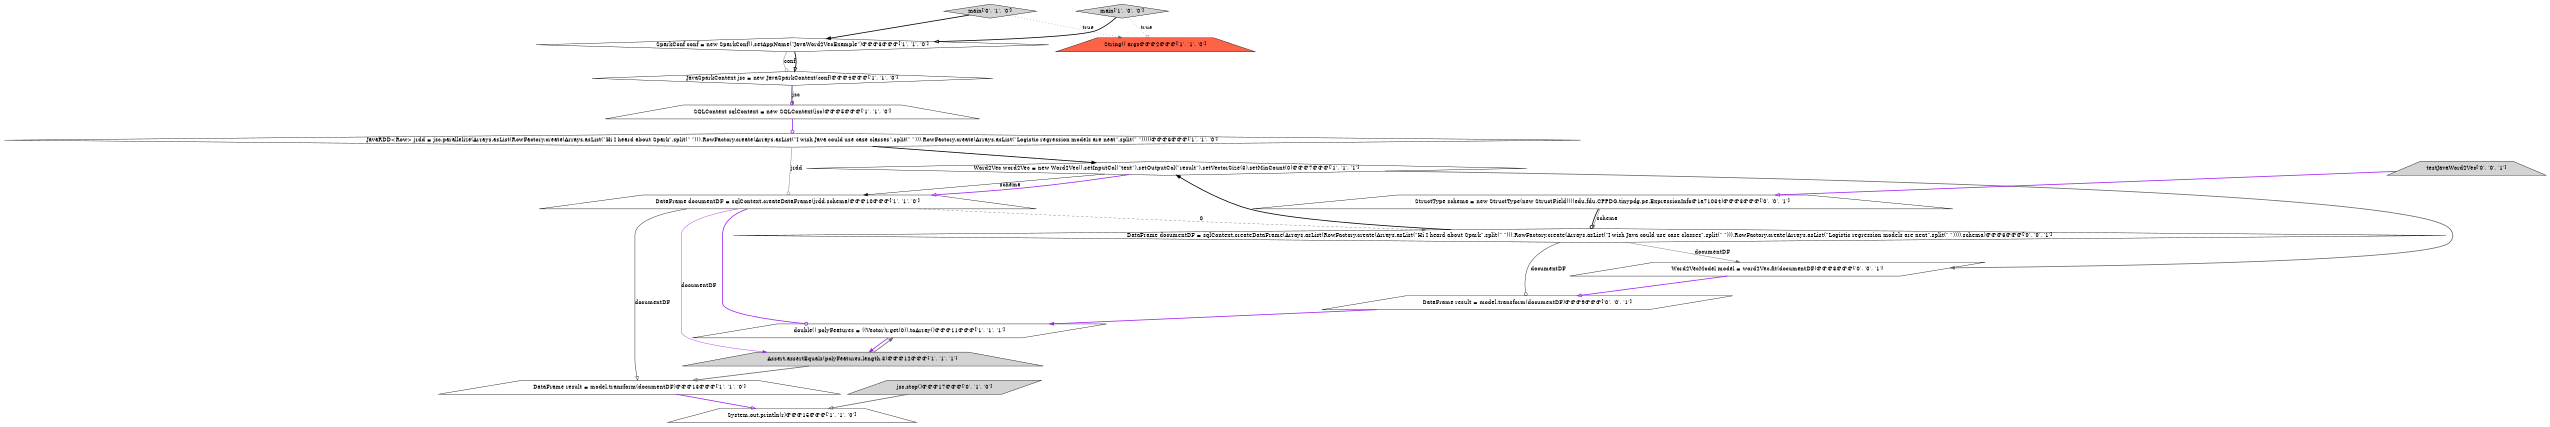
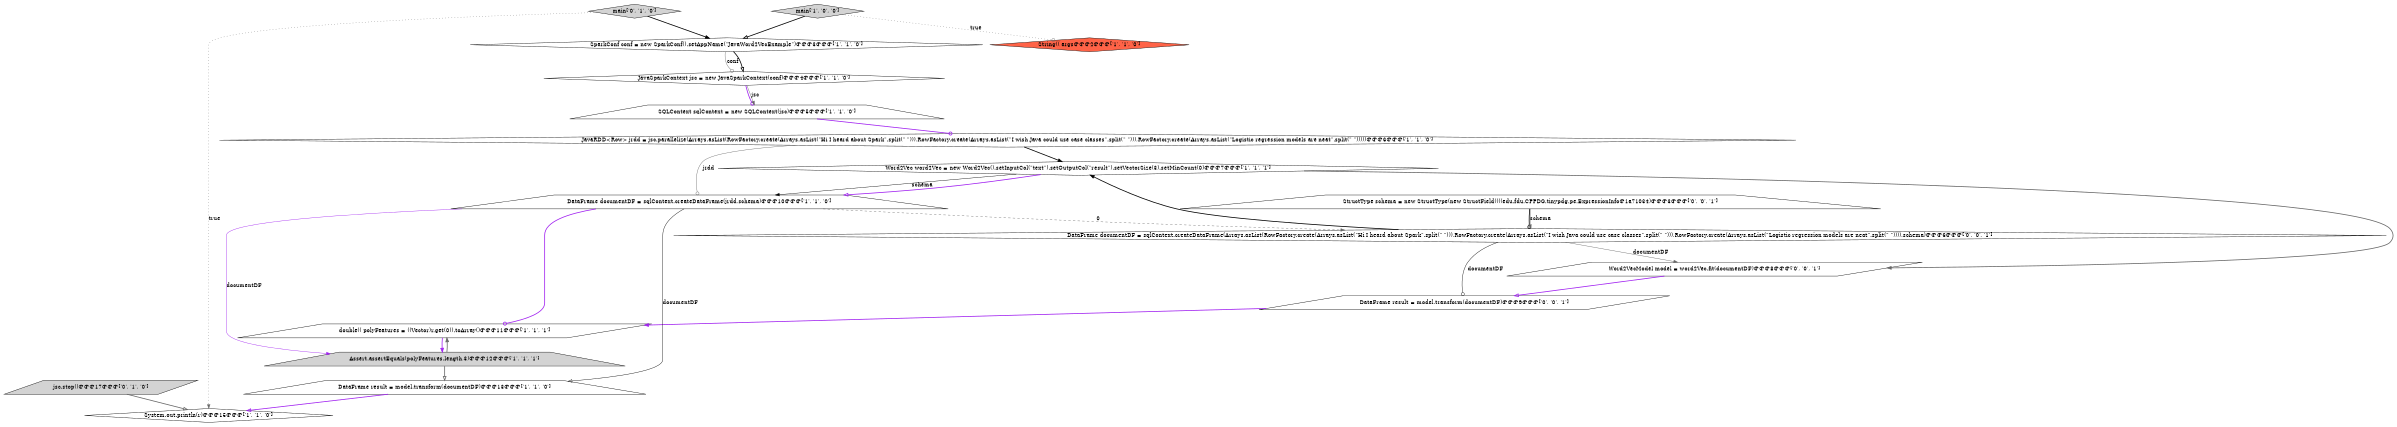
edge "main['0', '1', '0']" -> "String(( args@@@2@@@['1', '1', '0']": now "main['0', '1', '0']" -> "System.out.println(r)@@@15@@@['1', '1', '0']"
node "String(( args@@@2@@@['1', '1', '0']": shape trapezium -> diamond
node "testJavaWord2Vec['0', '0', '1']": removed
node "System.out.println(r)@@@15@@@['1', '1', '0']": shape trapezium -> diamond
